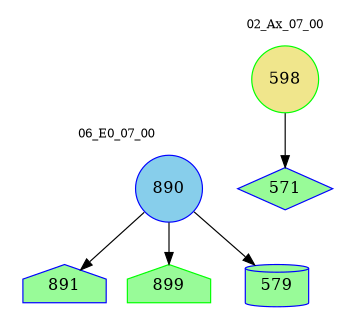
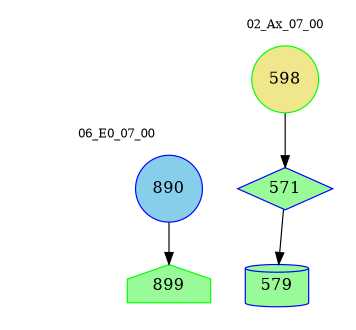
edge "890" -> "579": now "571" -> "579"
node "891": removed
